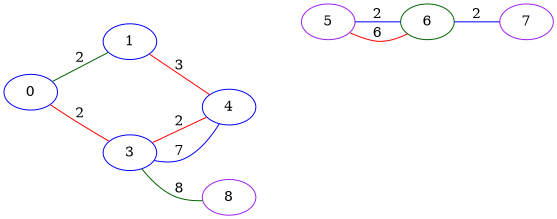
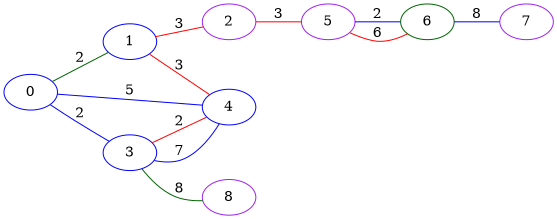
edge "6" -- "7": label "2" -> "8"
node "2": added
edge "0" -- "4": added, label "5"
edge "0" -- "3": color red -> blue
